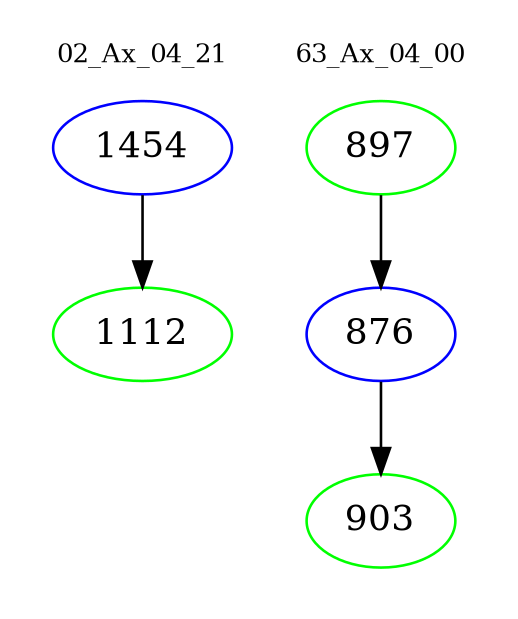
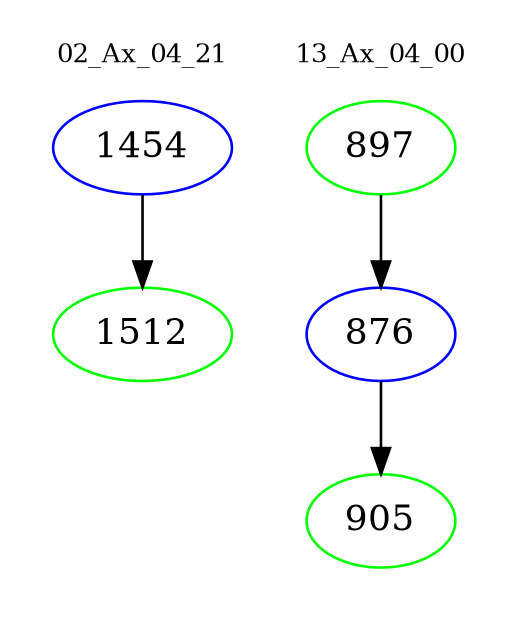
cluster "63_Ax_04_00": label "63_Ax_04_00" -> "13_Ax_04_00"
node "1112": label "1112" -> "1512"
node "903": label "903" -> "905"
